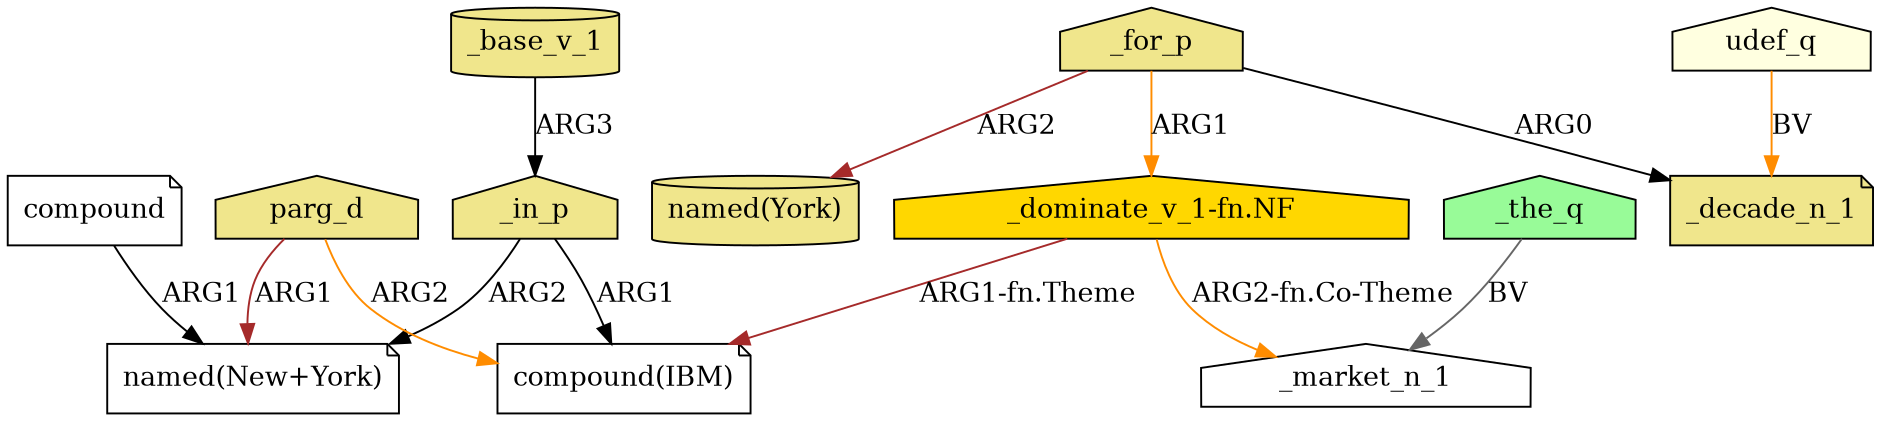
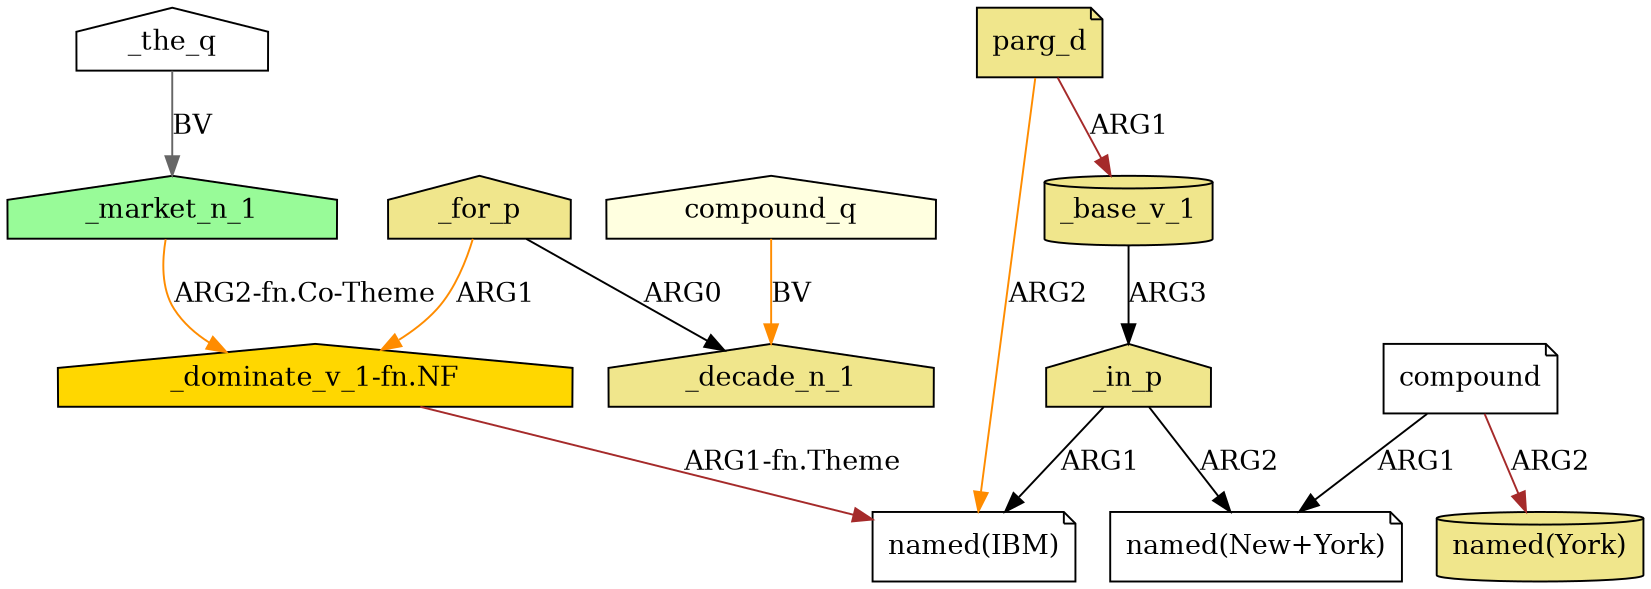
node "udef_q": label "udef_q" -> "compound_q"
edge "_for_p" -> "named(York)": now "compound" -> "named(York)"
node "parg_d": shape house -> note
node "_the_q": fillcolor palegreen -> white
node "_decade_n_1": shape note -> house
edge "parg_d" -> "named(New+York)": now "parg_d" -> "_base_v_1"
edge "_dominate_v_1-fn.NF" -> "_market_n_1": reversed
node "compound(IBM)": label "compound(IBM)" -> "named(IBM)"
node "_market_n_1": fillcolor white -> palegreen
